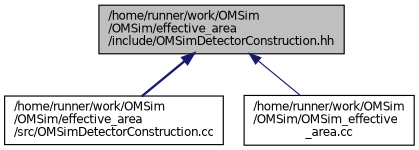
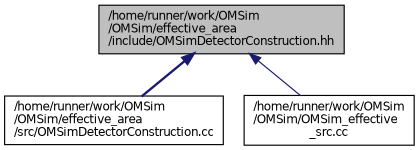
node "/home/runner/work/OMSim /OMSim/OMSim_effective _area.cc": label "/home/runner/work/OMSim /OMSim/OMSim_effective _area.cc" -> "/home/runner/work/OMSim /OMSim/OMSim_effective _src.cc"
